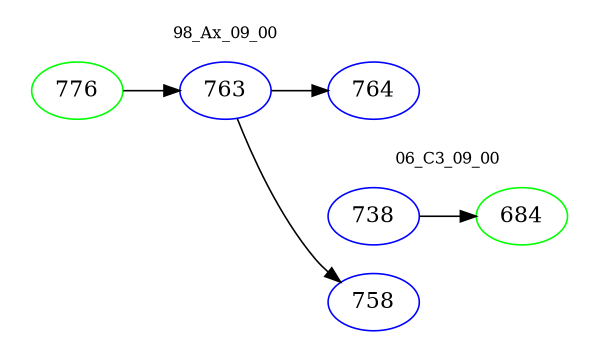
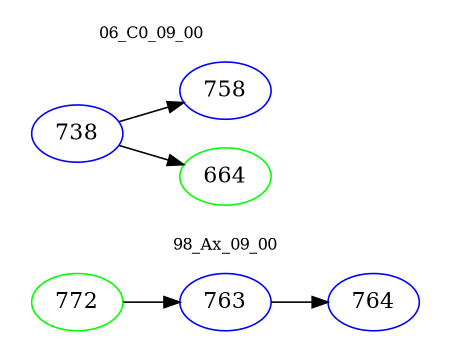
node "776": label "776" -> "772"
cluster "06_C3_09_00": label "06_C3_09_00" -> "06_C0_09_00"
edge "763" -> "758": now "738" -> "758"
node "684": label "684" -> "664"
